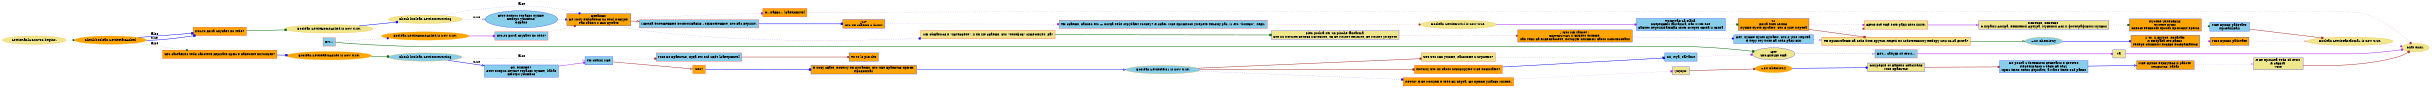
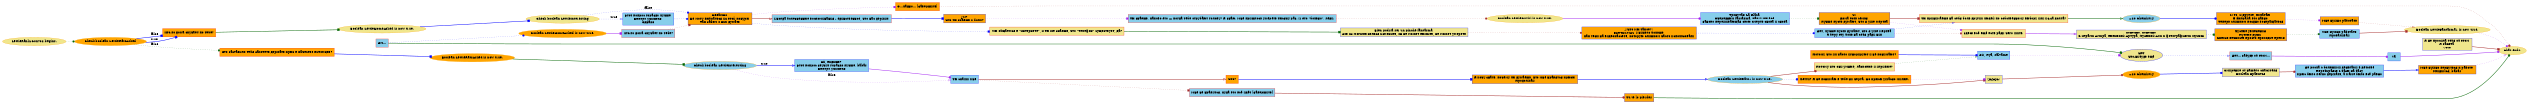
node "Этот вопрос гораздо лучше Быстро учишься Однако": shape ellipse -> box
node "Va": fillcolor khaki -> skyblue
node "Что что они умные, ласковые и игривые?": label "Что что они умные, ласковые и игривые?" -> "Потому что они умные, ласковые и игривые?"
edge "Потому что их часто игнорируют и не понимают?" -> "Эй, Луа, sálvame": arrowhead box -> dot
edge "Мне нужно вернуться к работе Увидимся, babas" -> "Я не просила тебя об этом Я занята Vete": now "Мне нужно вернуться к работе Увидимся, babas" -> "Chat ends."
node "Смирение от нашего спасителя Мне нравится": label "Смирение от нашего спасителя Мне нравится" -> "Смирение от нашего спасителя Boolean нравится"
edge "Boolean LettieRats1 is now true." -> "Потому что их часто игнорируют и не понимают?": now "Boolean LettieRats1 is now true." -> "¡JAJAJA!"
node "Лэтти? Я не могилы в тебе ни черта. Но крысы ужасно милые.": label "Лэтти? Я не могилы в тебе ни черта. Но крысы ужасно милые." -> "Лэтти? Я не понимаю в тебе ни черта. Но крысы ужасно милые."
edge "Tú te lo pierdes" -> "Chat ends.": added
